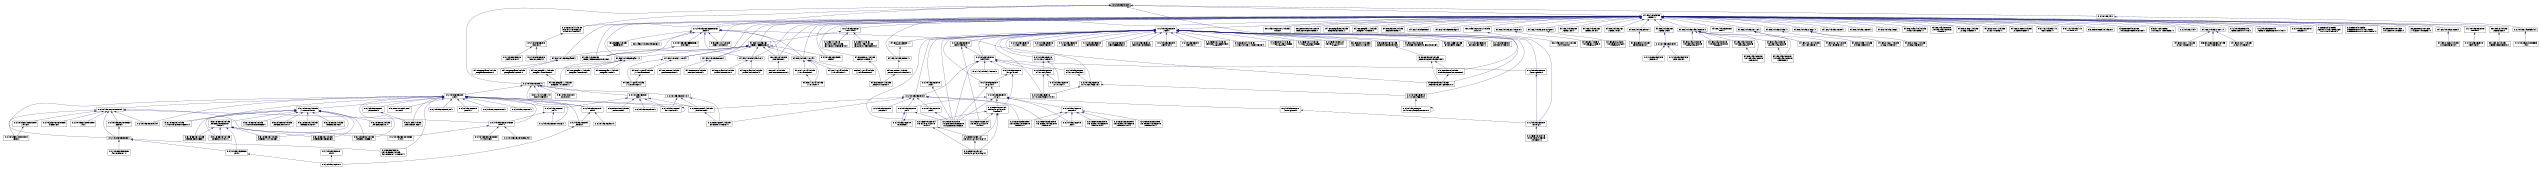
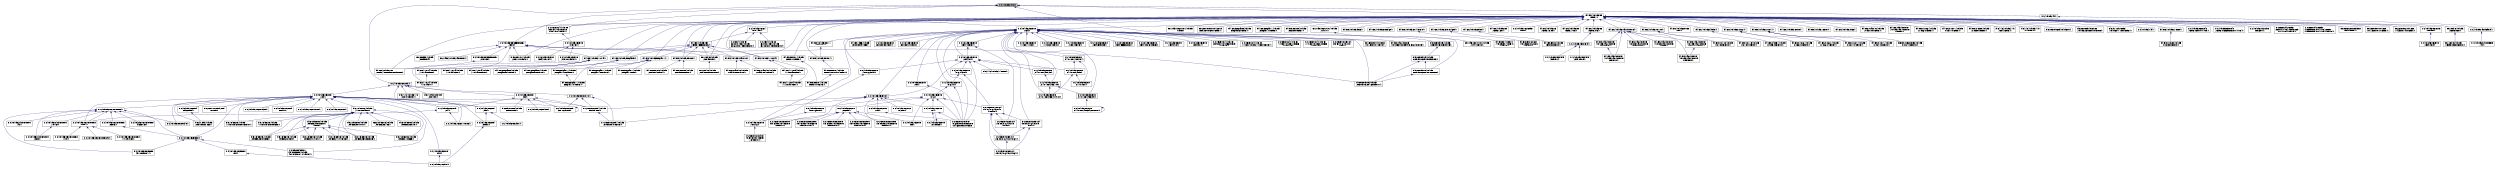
node "cpu/esp32/esp-eth/esp _eth_netdev.h": added
edge "drivers/include/net /netdev/ieee802154_submac.h" -> "drivers/include/net /netdev/ieee802154.h": removed
edge "sys/include/net/netdev _test.h" -> "drivers/include/net /netdev/ieee802154.h": removed
node "socket/kw2xrf/include /kw2xrf_params.h": label "socket/kw2xrf/include /kw2xrf_params.h" -> "drivers/kw2xrf/include /kw2xrf_params.h"
edge "pkg/wakaama/include /objects/voltage.h" -> "sys/include/net/sock /udp.h": now "sys/include/net/sock /dns.h" -> "sys/include/net/sock /udp.h"
edge "sys/include/net/nanocoap _vfs.h" -> "sys/include/net/nanocoap.h": now "sys/include/net/gcoap /forward_proxy.h" -> "sys/include/net/nanocoap.h"
node "pkg/wakaama/include /objects/device.h": label "pkg/wakaama/include /objects/device.h" -> "test/wakaama/include /objects/device.h"
edge "sys/include/net/gcoap /dns.h" -> "pkg/wakaama/include /objects/ipso_sensor _base.h": now "pkg/wakaama/include /objects/current.h" -> "pkg/wakaama/include /objects/ipso_sensor _base.h"
